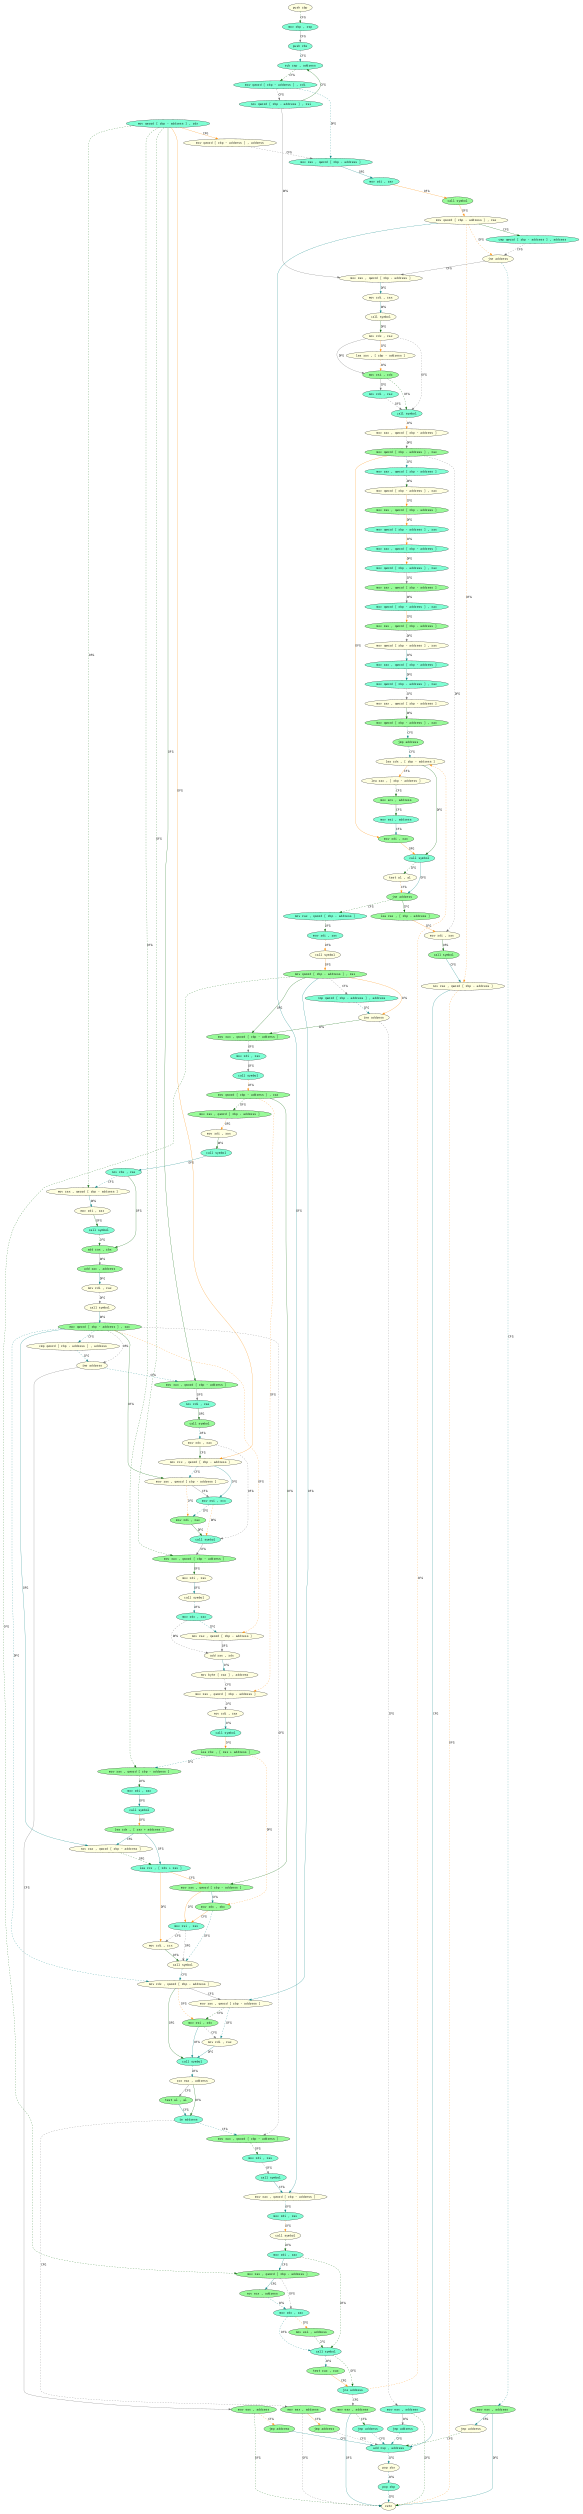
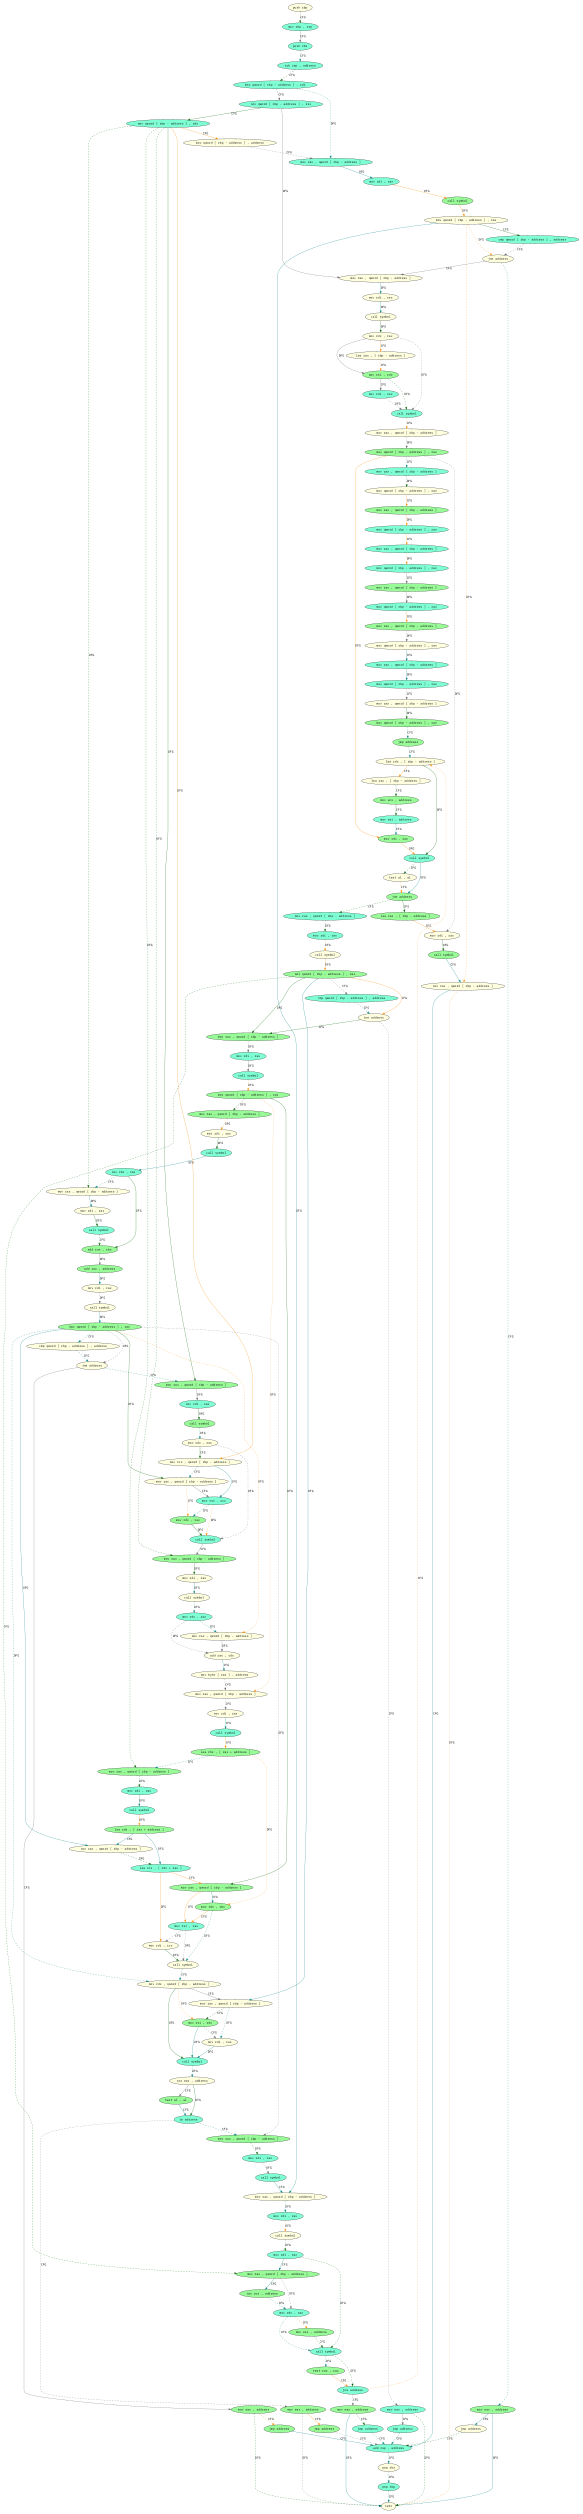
edge "mov qword [ rbp - address ] , rsi" -> "sub rsp , address": now "mov qword [ rbp - address ] , rsi" -> "mov qword [ rbp - address ] , rdx"
